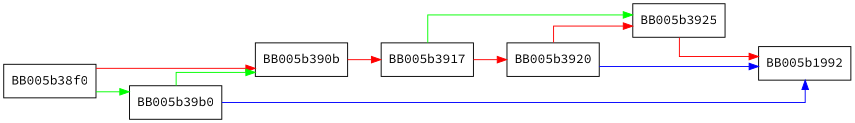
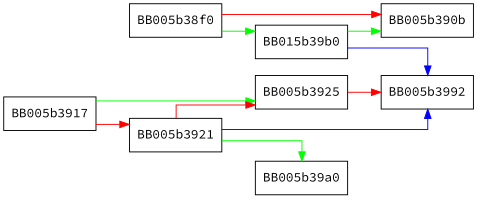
edge "BB005b390b" -> "BB005b3917": removed
node "BB005b3920": label "BB005b3920" -> "BB005b3921"
node "BB005b1992": label "BB005b1992" -> "BB005b3992"
node "BB005b39b0": label "BB005b39b0" -> "BB015b39b0"
node "BB005b39a0": added
